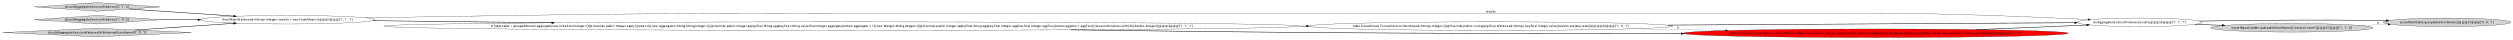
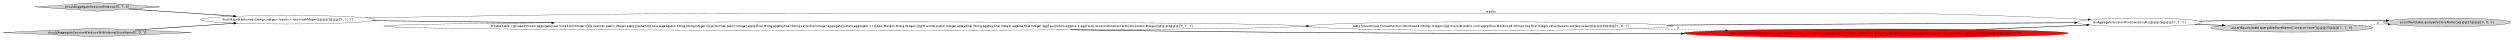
node "shouldAggregateSessionWindows['1', '0', '0']": removed
